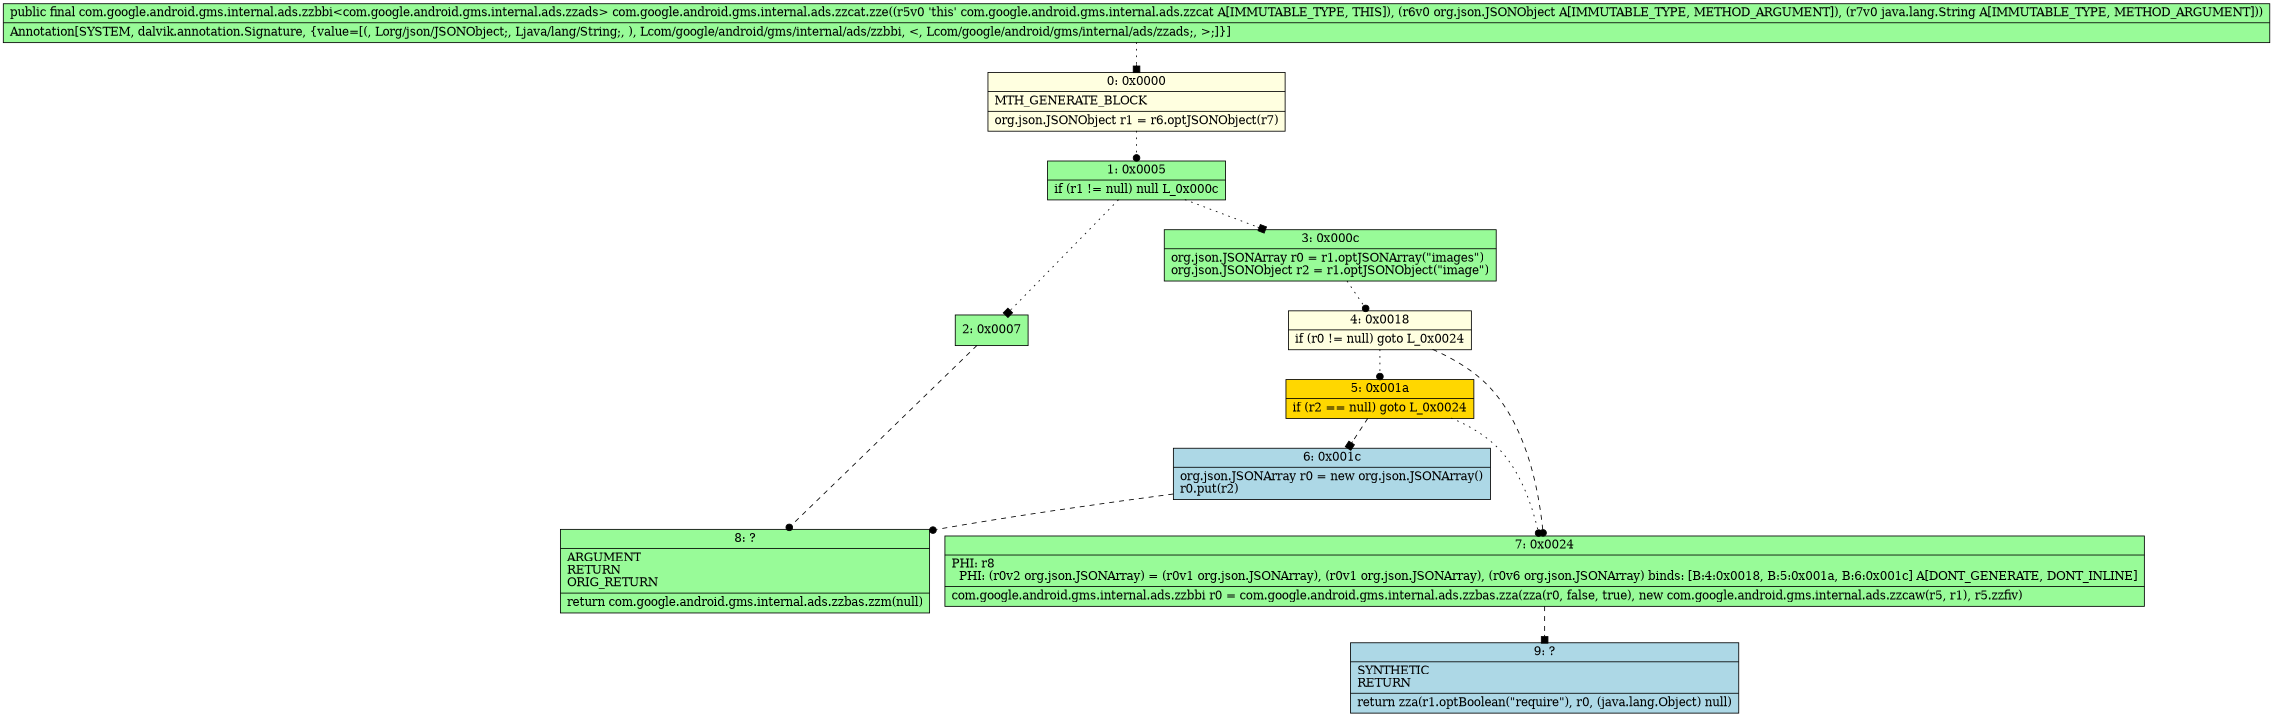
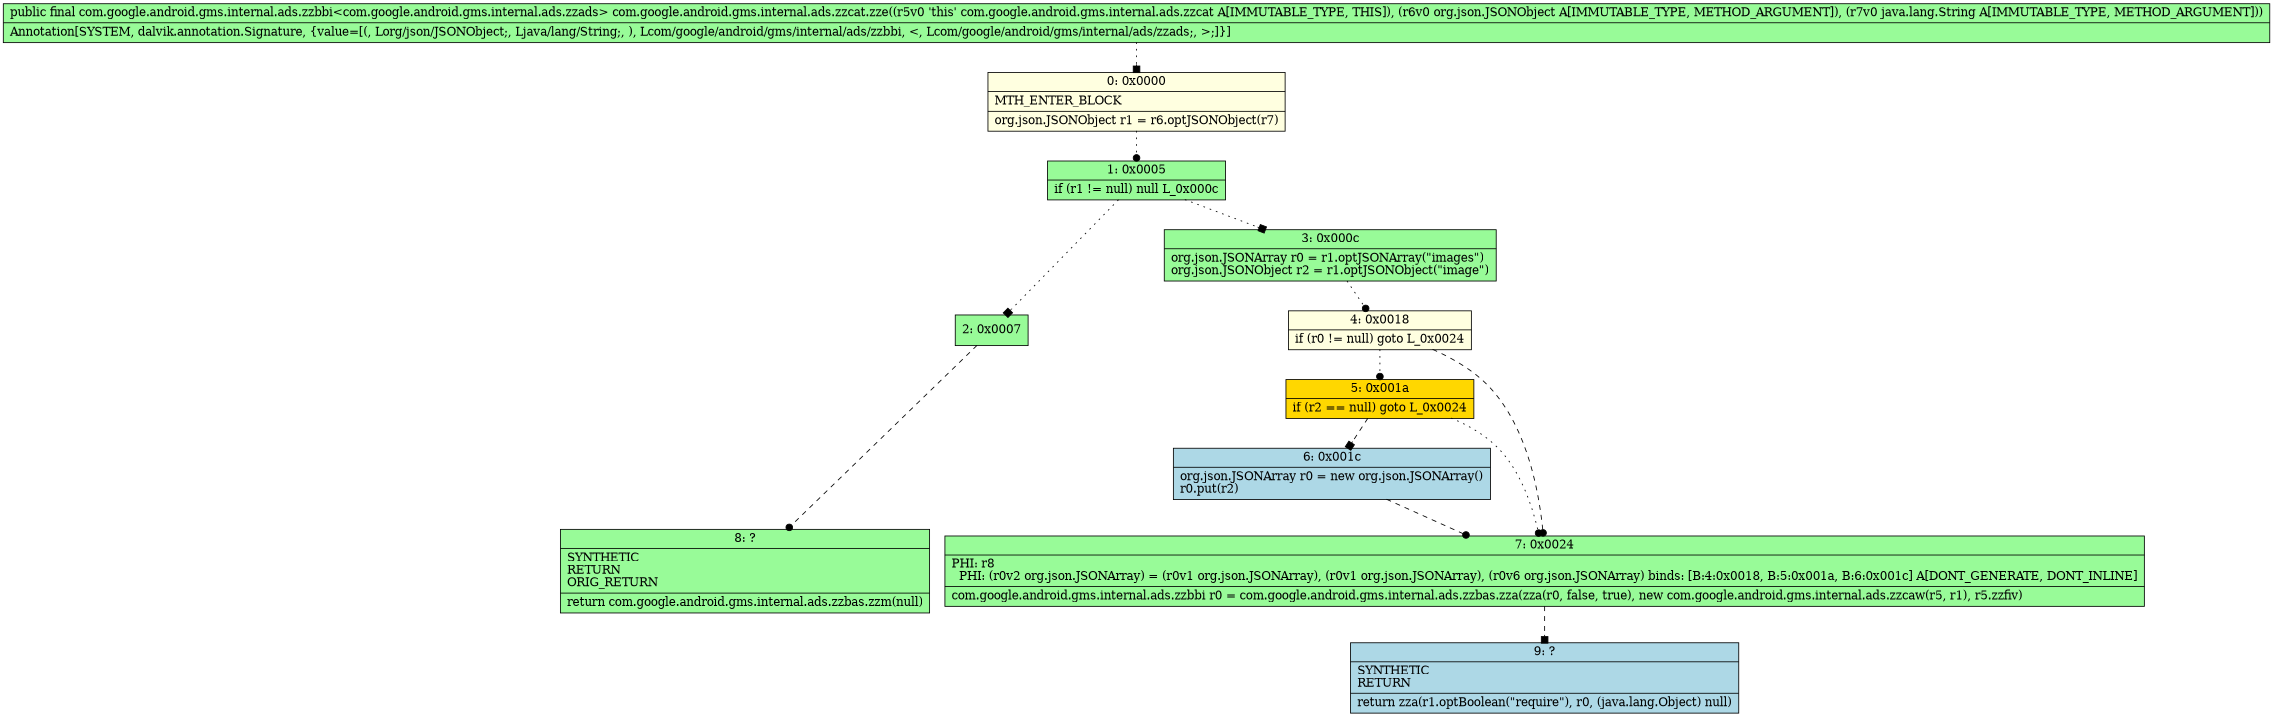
node "0: 0x0000": text "MTH_GENERATE_BLOCK" -> "MTH_ENTER_BLOCK"
edge "6: 0x001c" -> "8: ?": now "6: 0x001c" -> "7: 0x0024"
node "8: ?": text "ARGUMENT" -> "SYNTHETIC"
